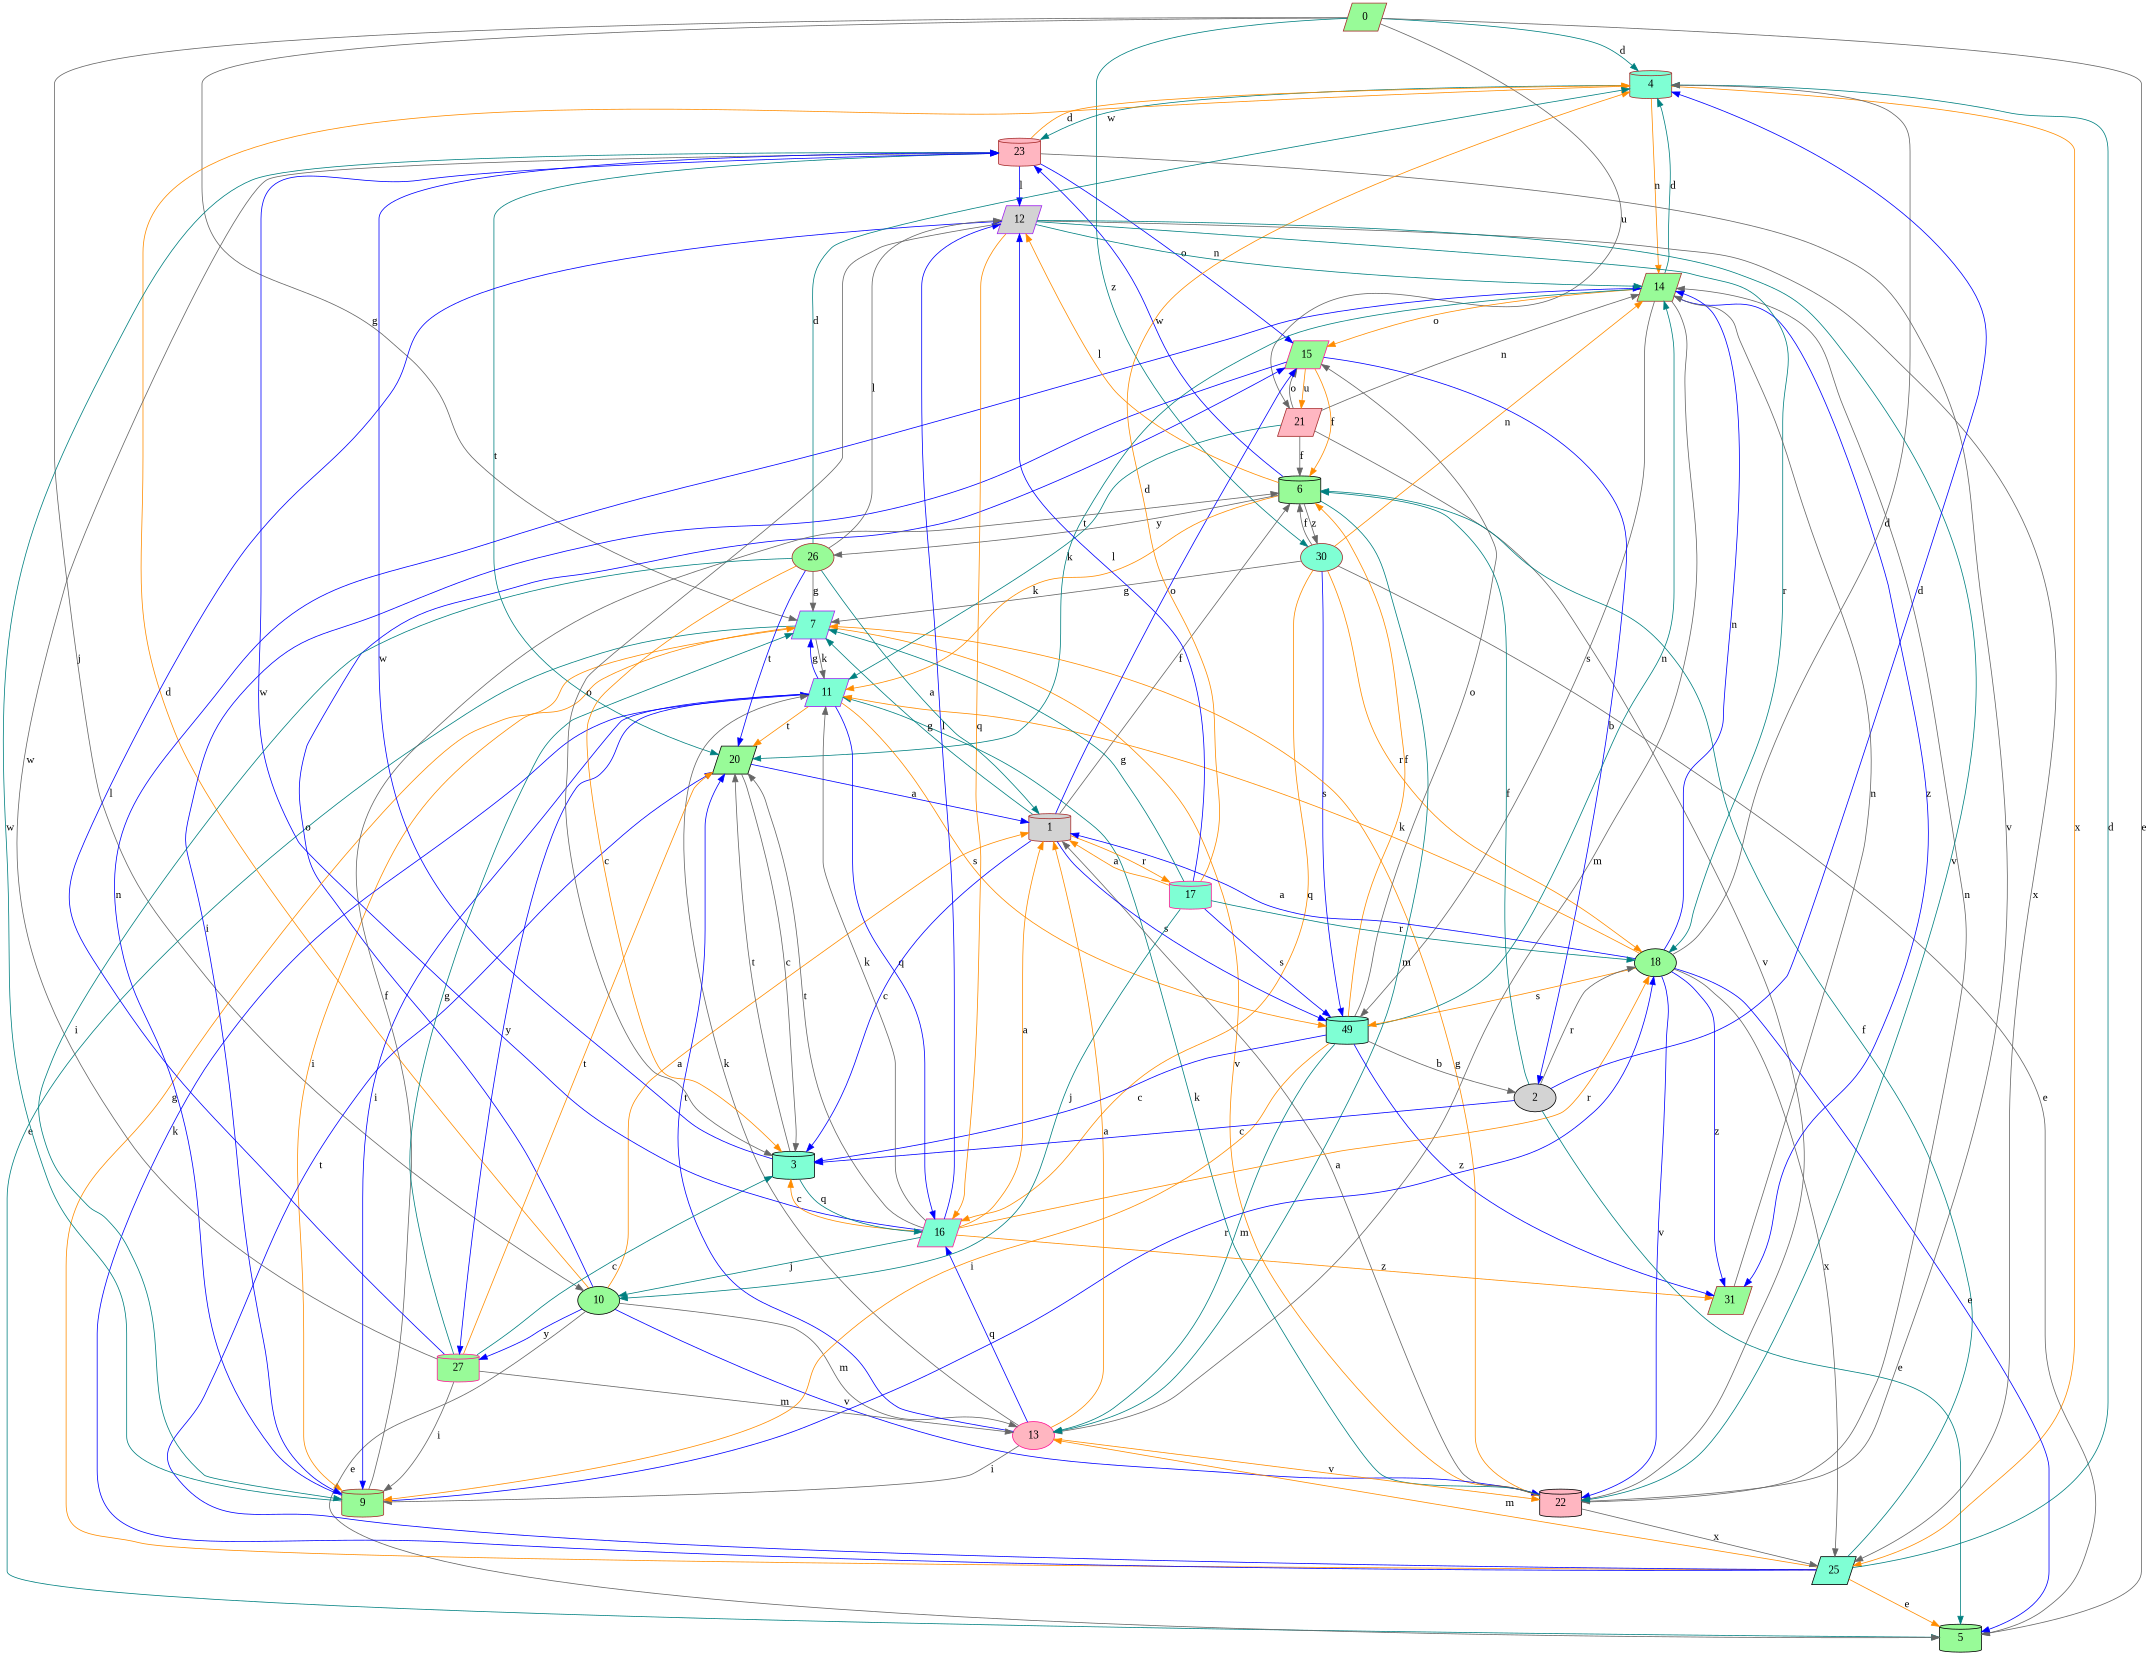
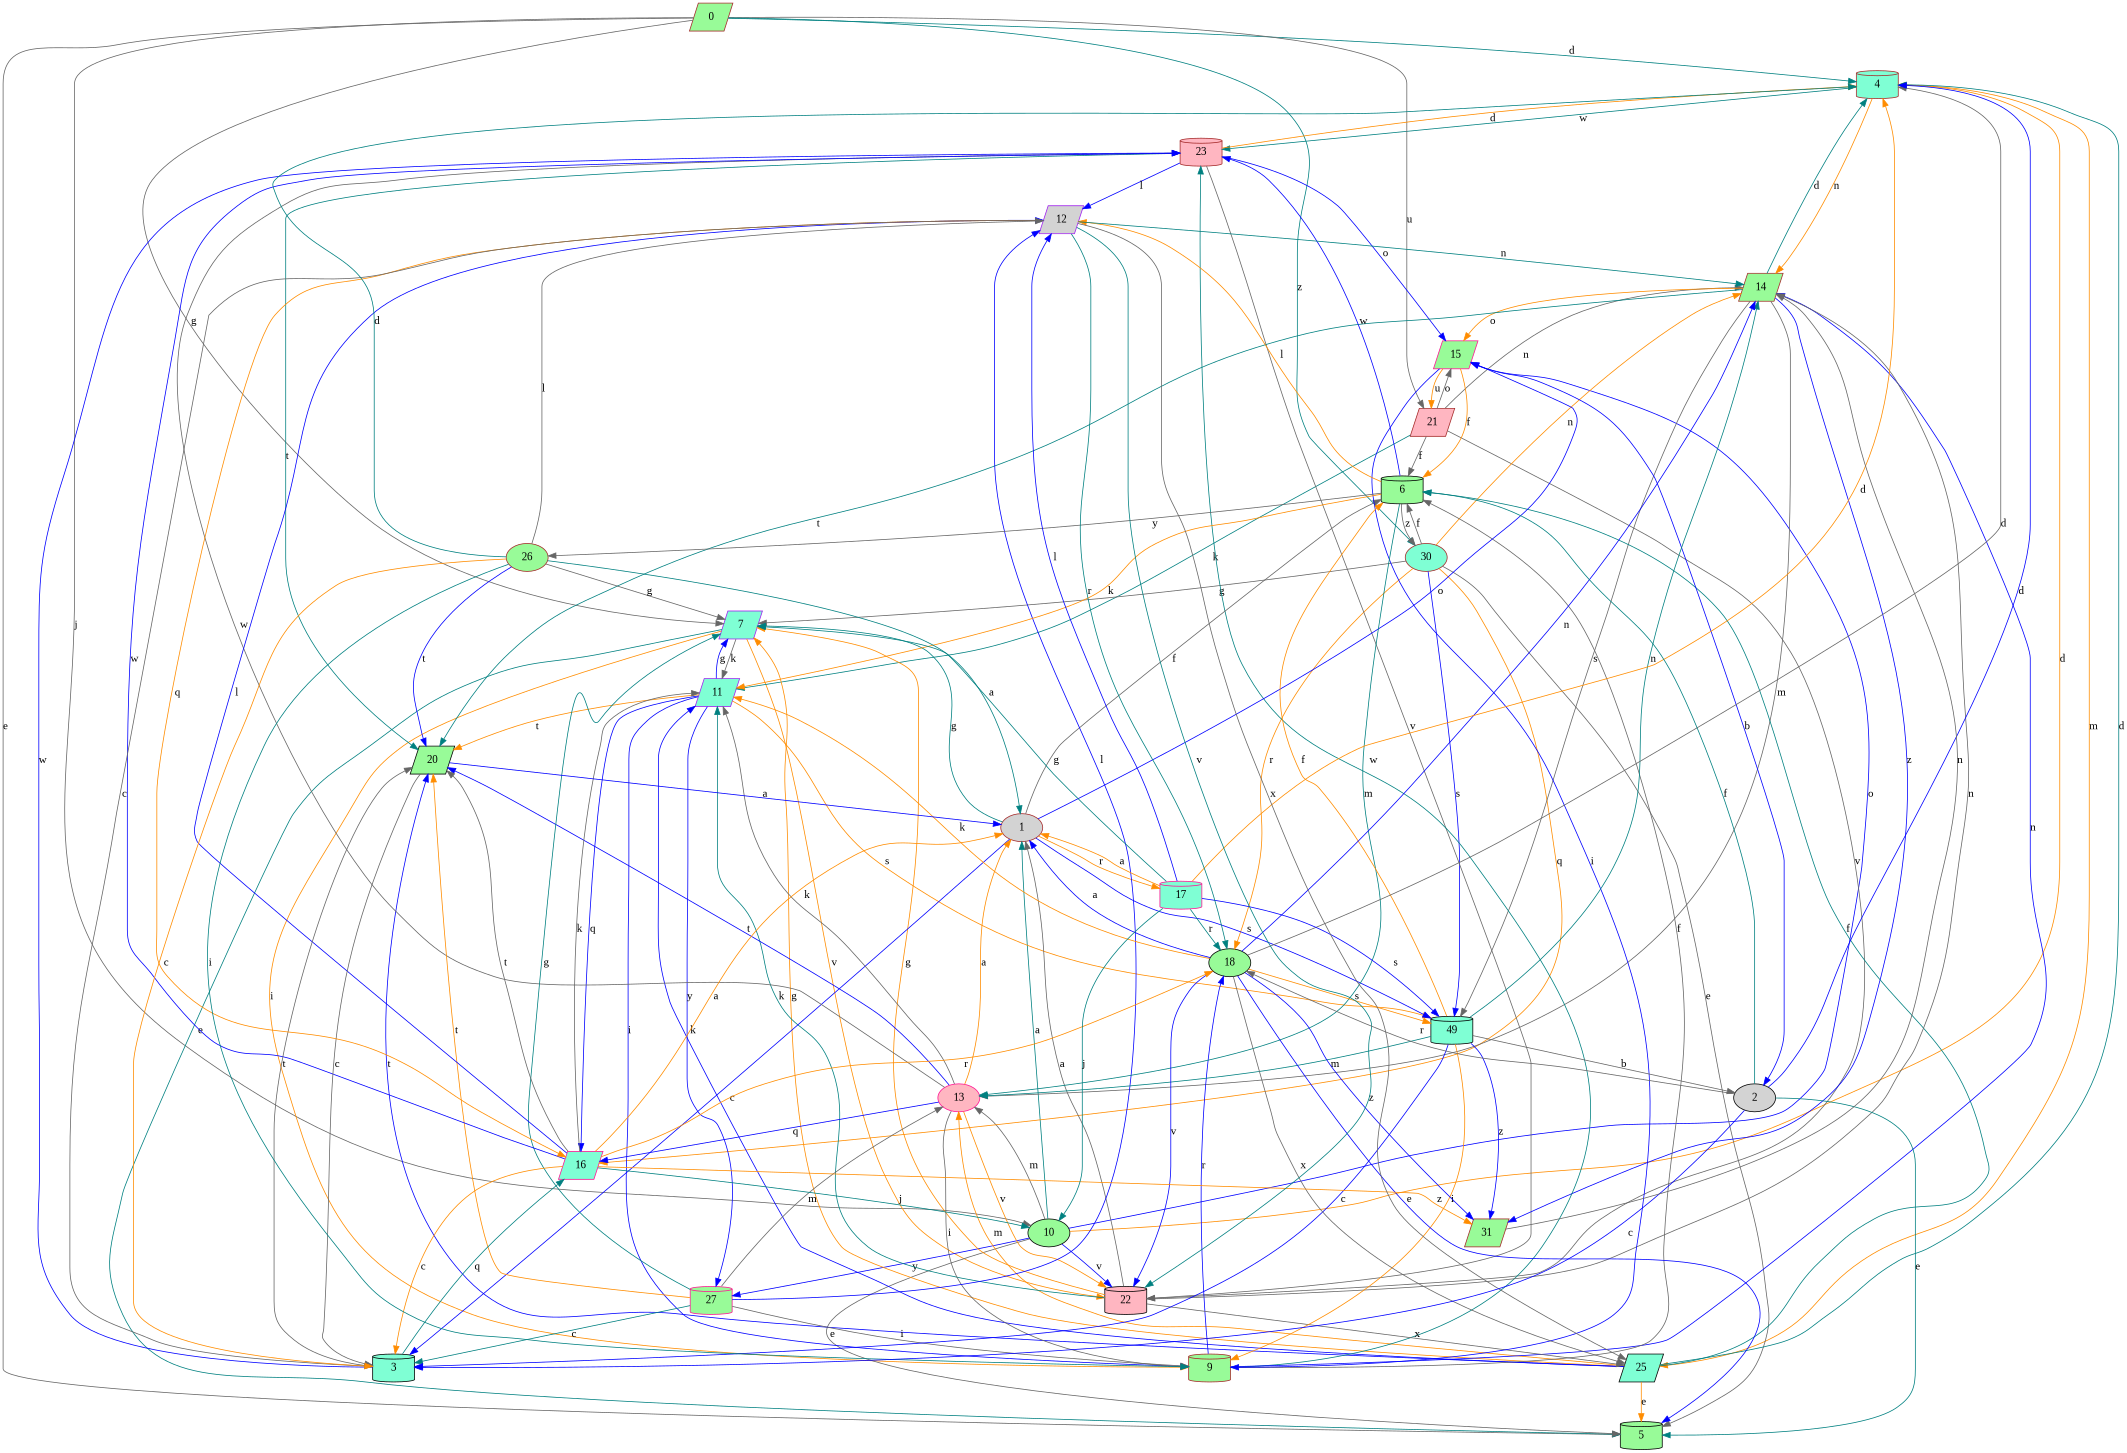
edge "27" -> "23": now "13" -> "23"
edge "49" -> "15": removed, label "o"
edge "12" -> "3": label "o" -> "c"
node "1": shape cylinder -> ellipse
edge "4" -> "25": label "x" -> "m"
edge "10" -> "1": color darkorange -> teal
